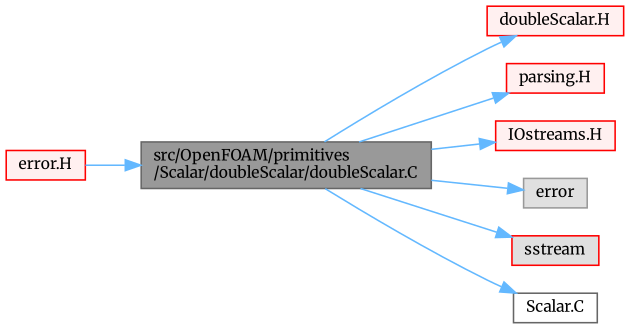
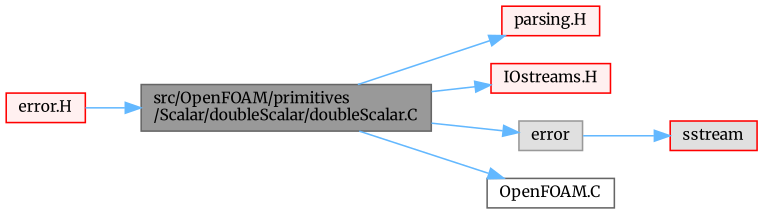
node "doubleScalar.H": removed
edge "src/OpenFOAM/primitives /Scalar/doubleScalar/doubleScalar.C" -> "sstream": now "error" -> "sstream"
node "Scalar.C": label "Scalar.C" -> "OpenFOAM.C"
